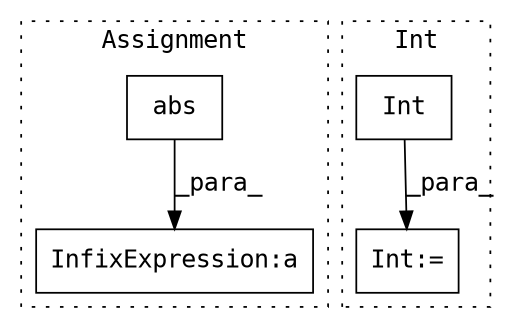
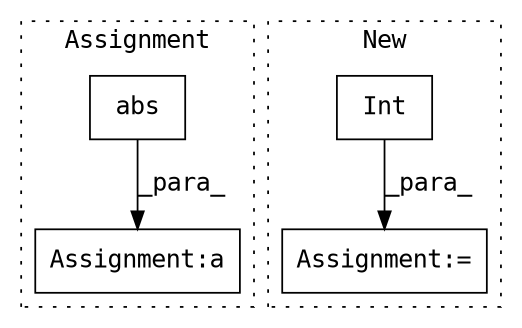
cluster "Int": label "Int" -> "New"
node "InfixExpression:a": label "InfixExpression:a" -> "Assignment:a"
node "Int:=": label "Int:=" -> "Assignment:="
